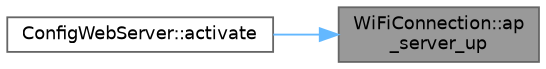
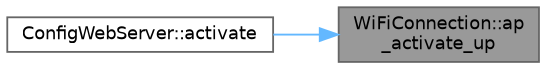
node "WiFiConnection::ap _server_up": label "WiFiConnection::ap _server_up" -> "WiFiConnection::ap _activate_up"
